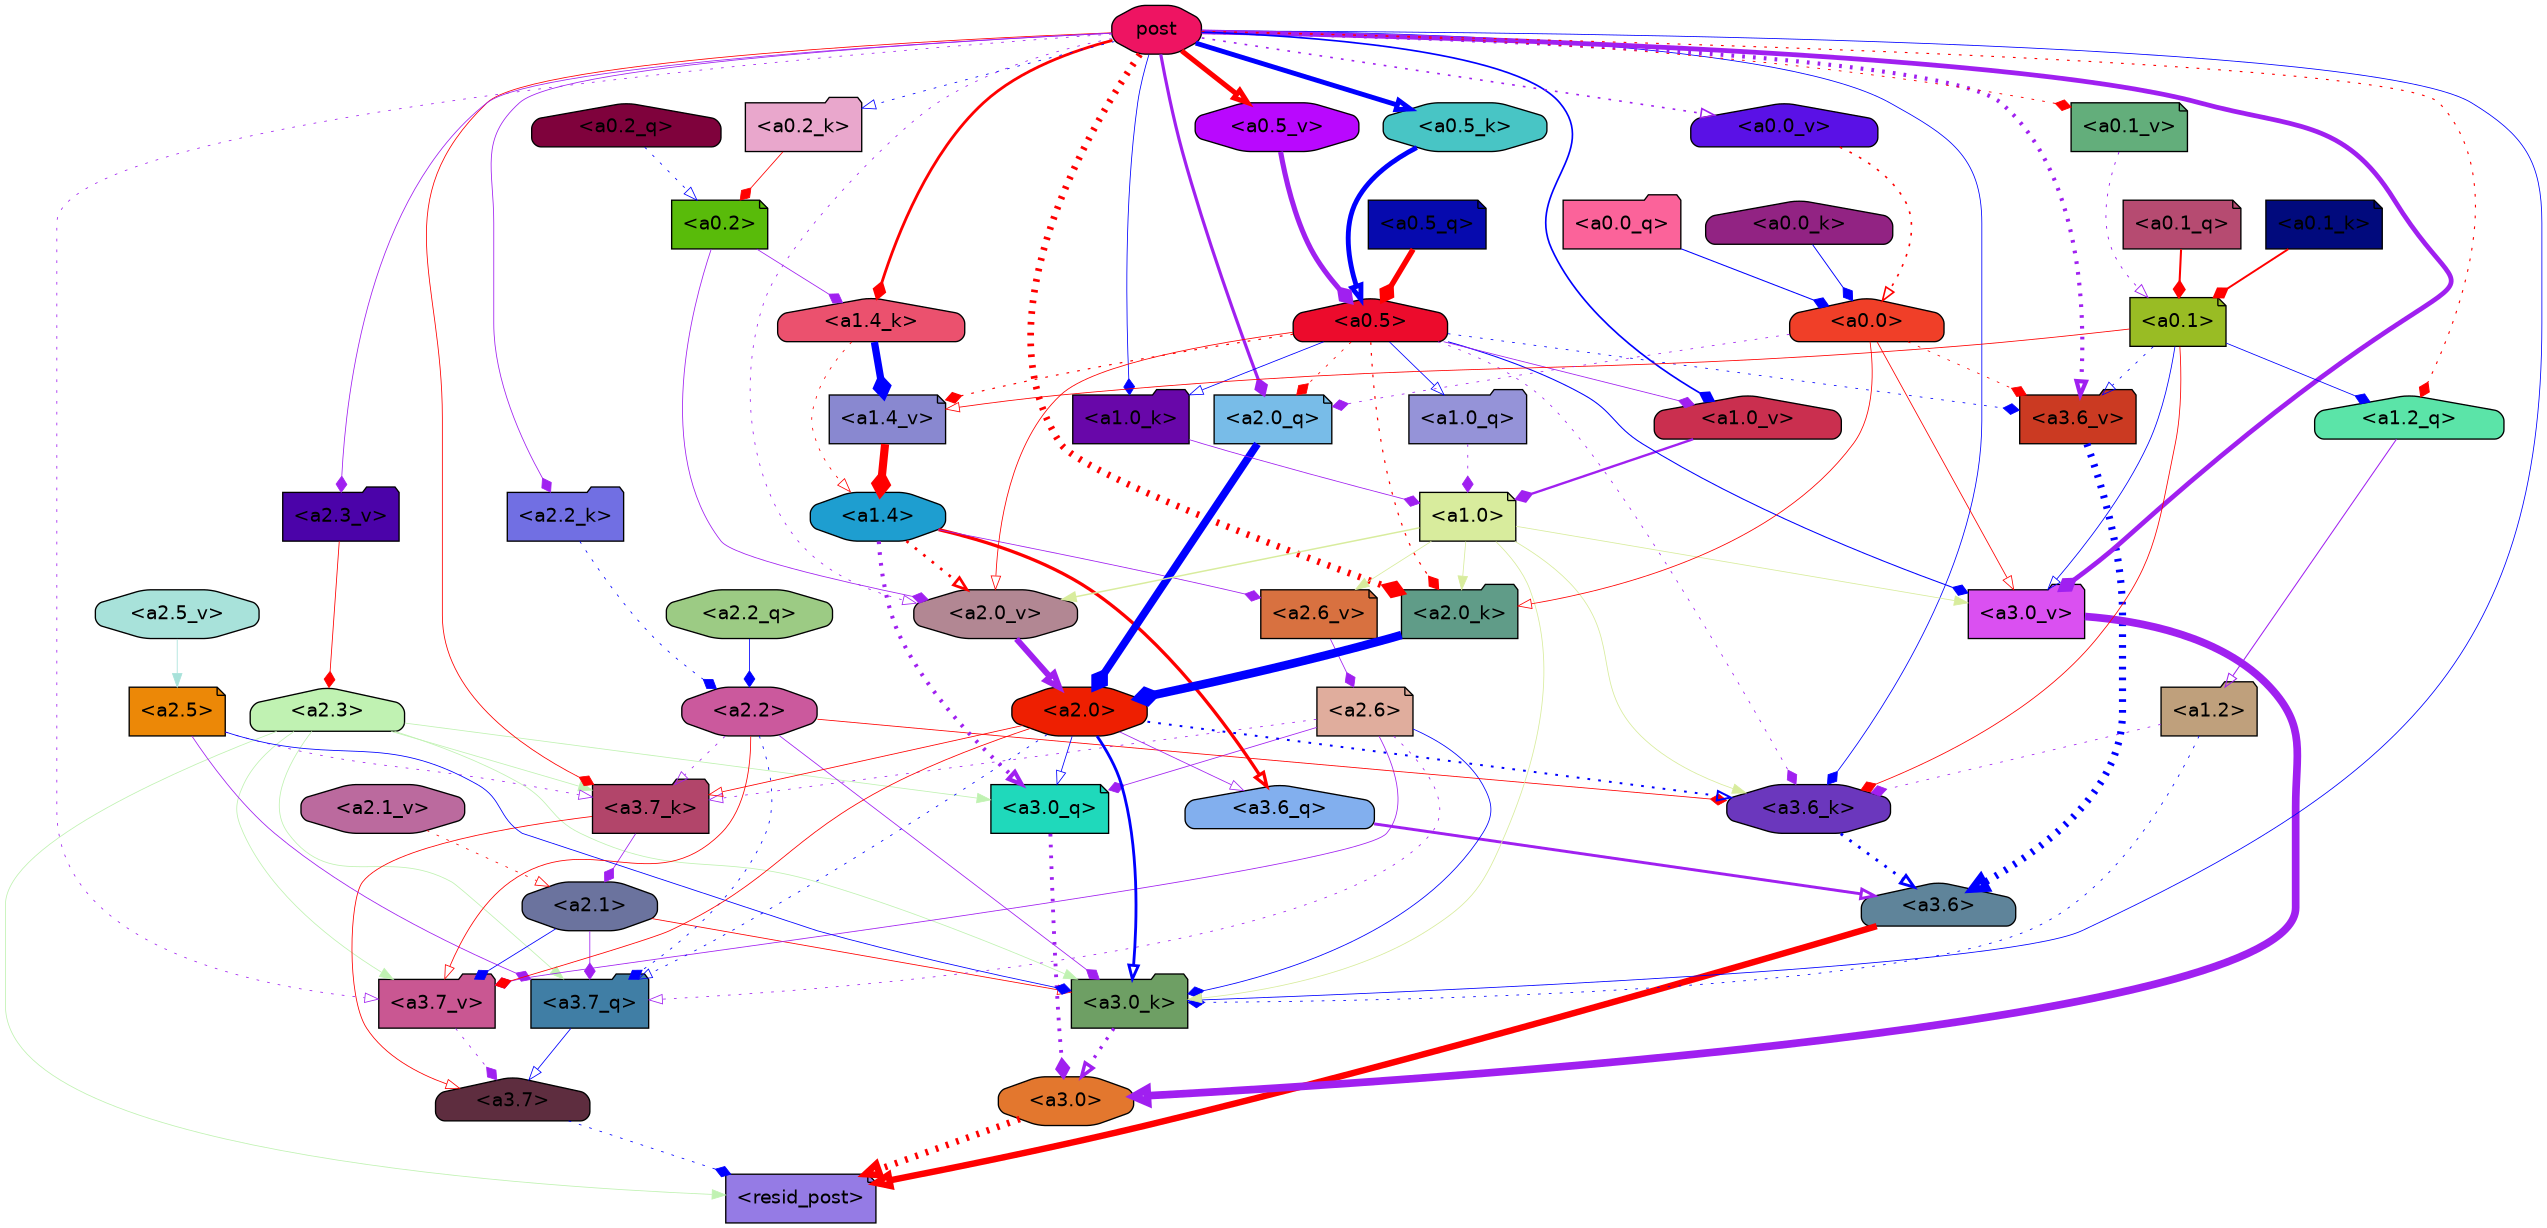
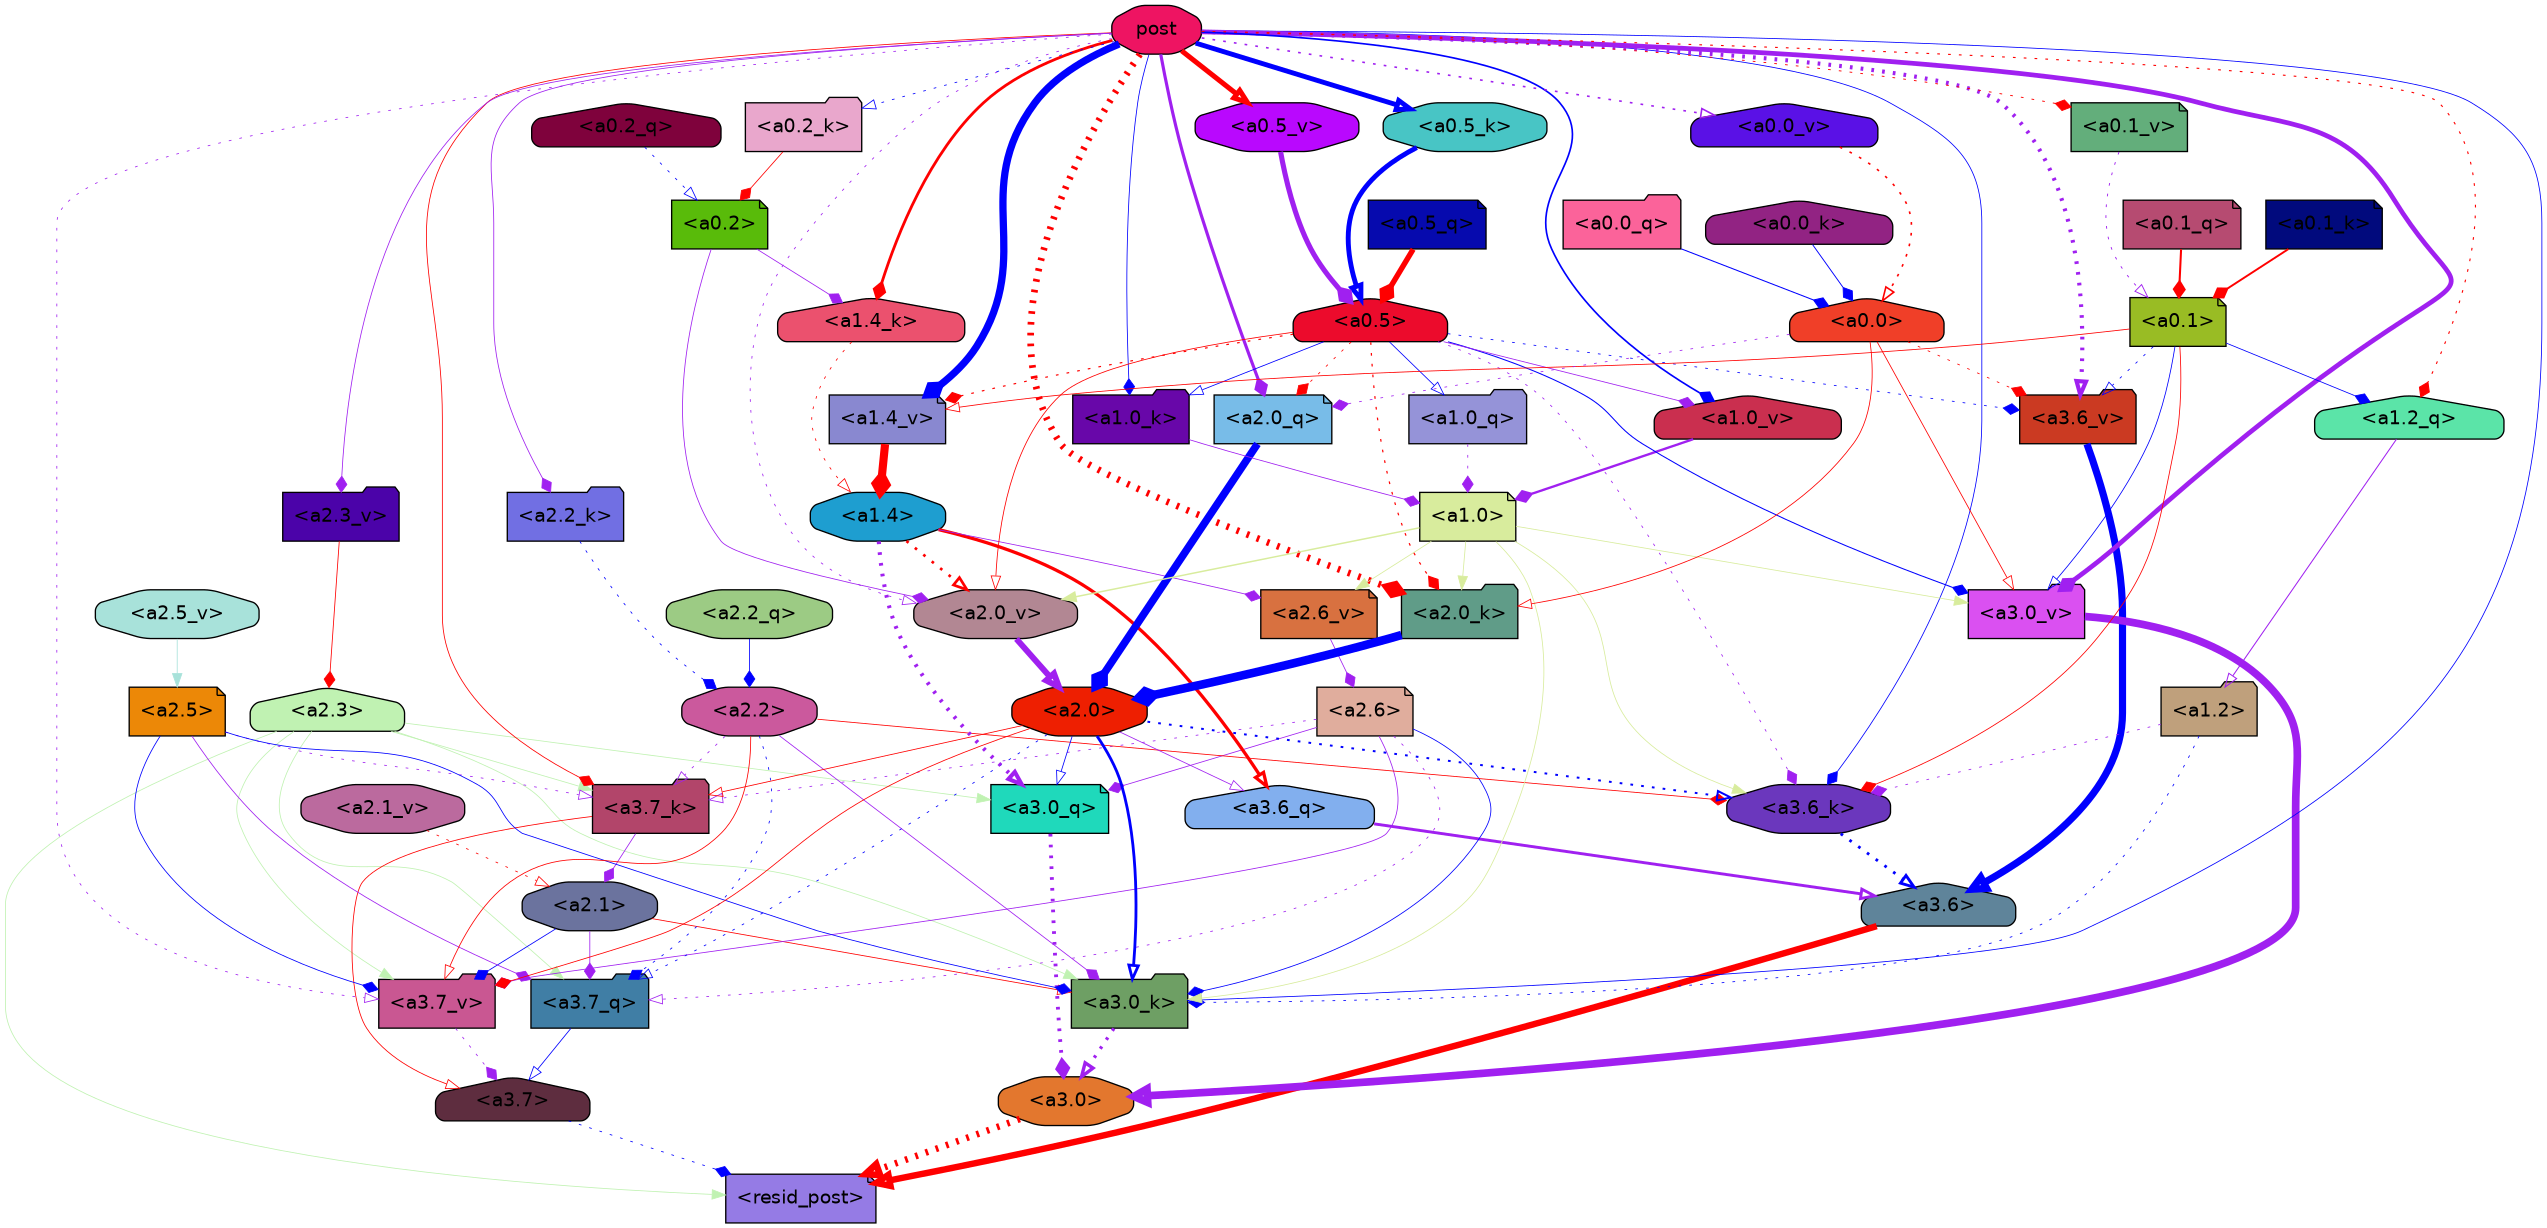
edge "<a1.4_k>" -> "<a1.4_v>": now "post" -> "<a1.4_v>"
edge "<a3.6_v>" -> "<a3.6>": style dotted -> bold
edge "<a2.5>" -> "<a3.7_v>": added
